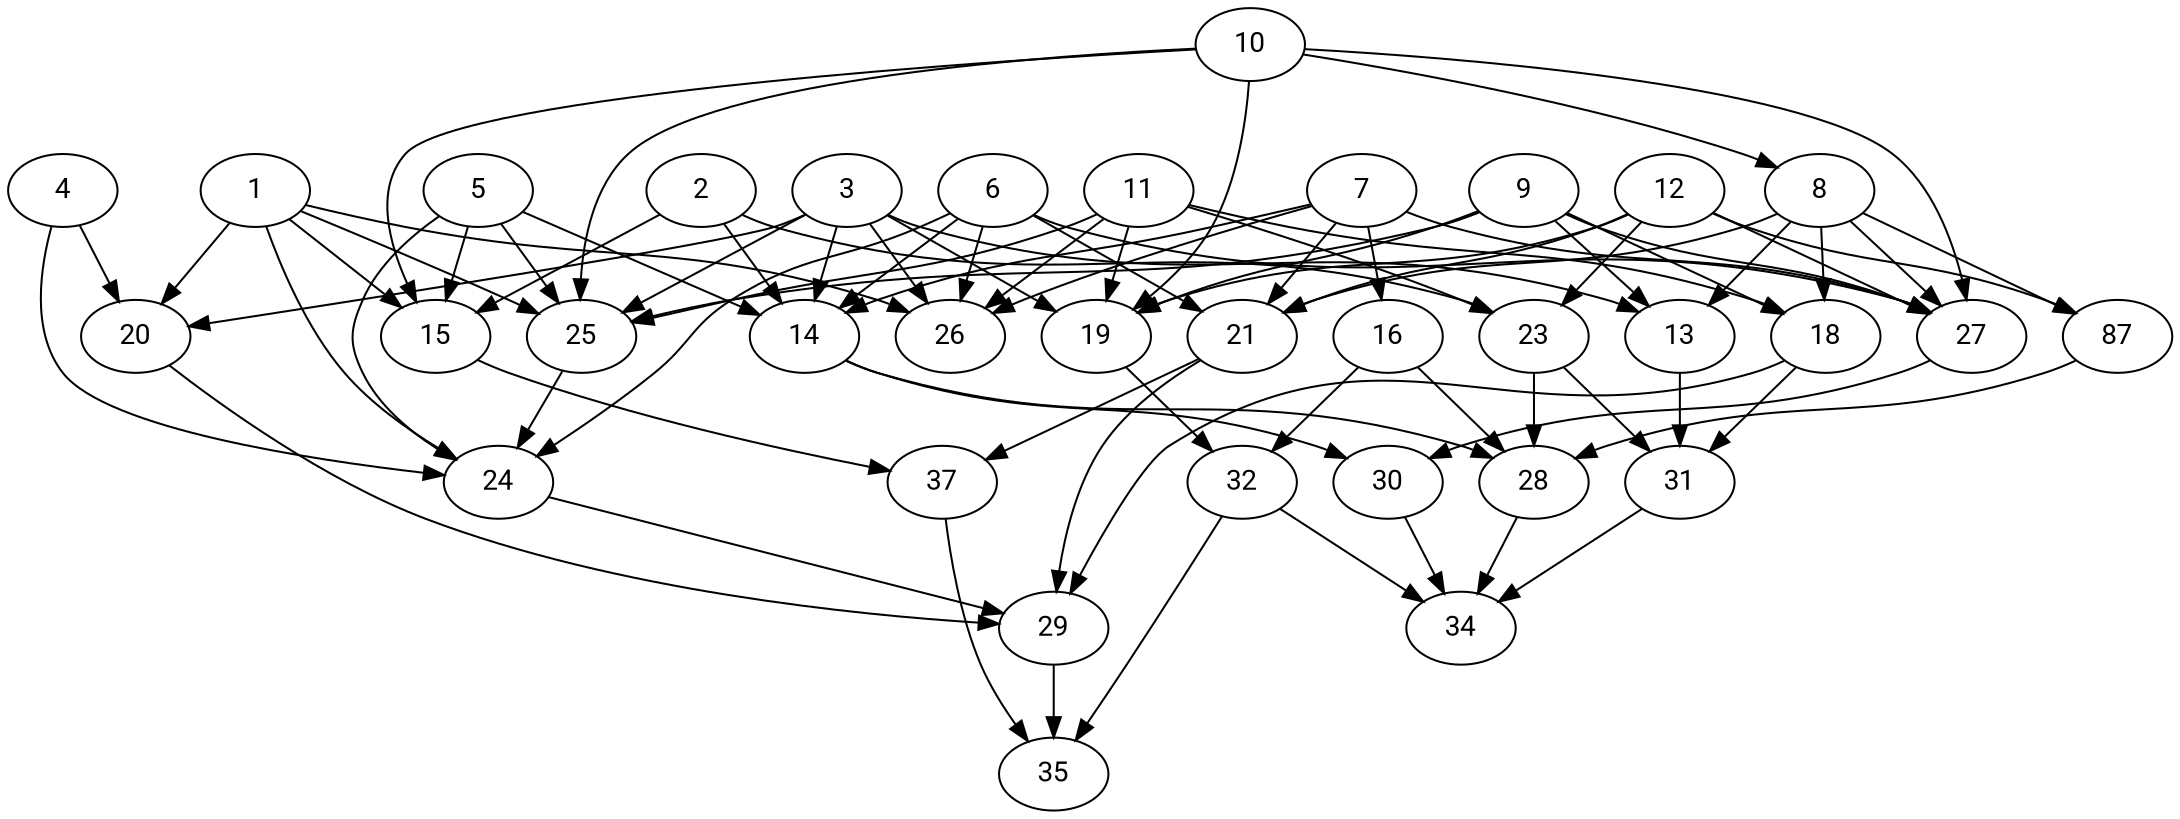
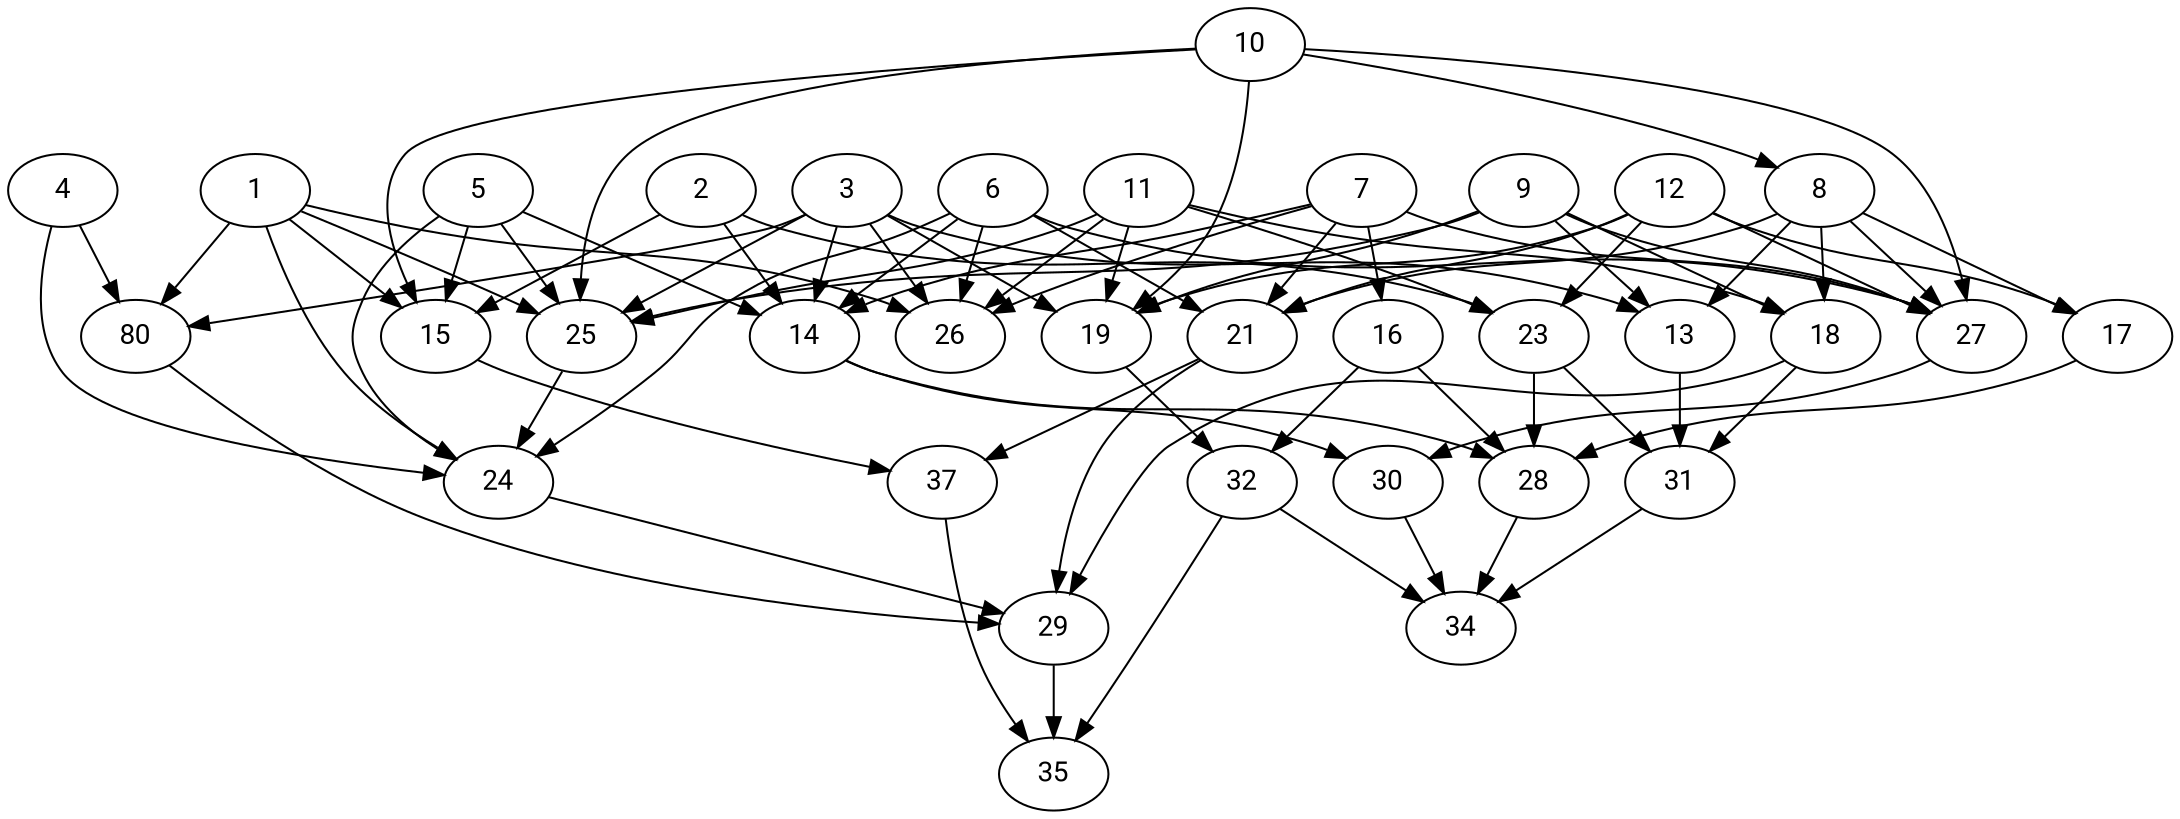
node "20": label "20" -> "80"
node "87": label "87" -> "17"
